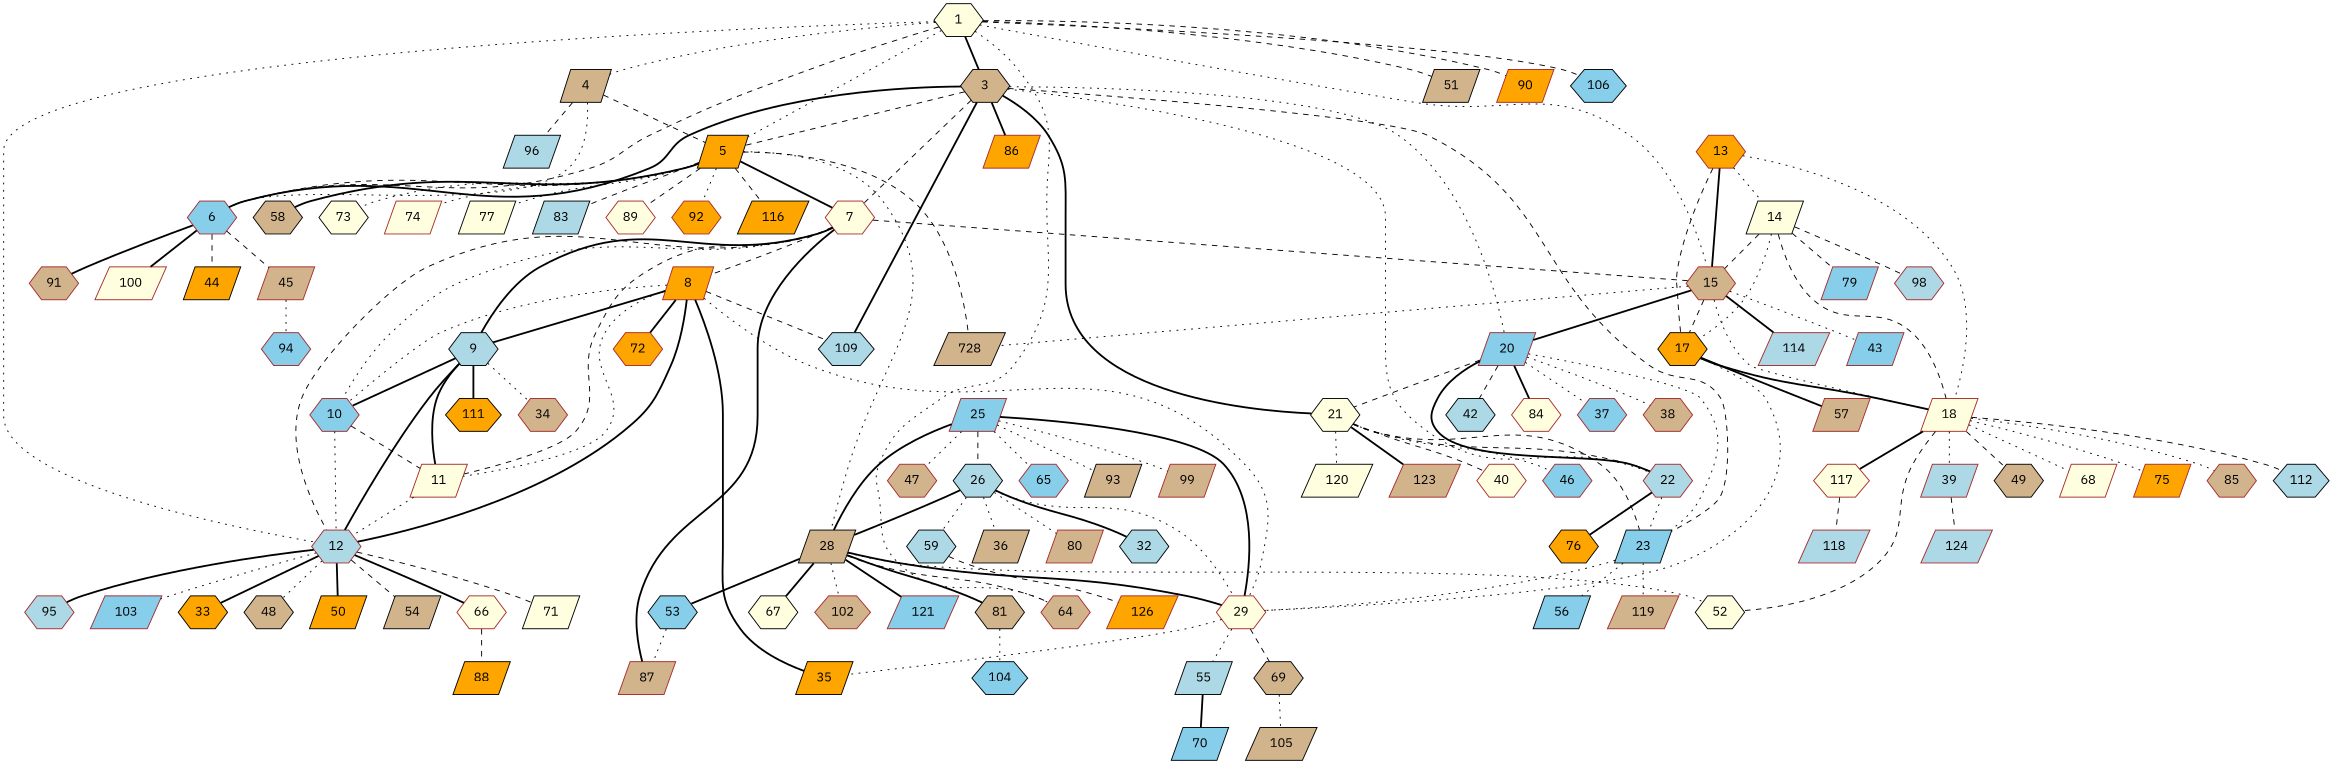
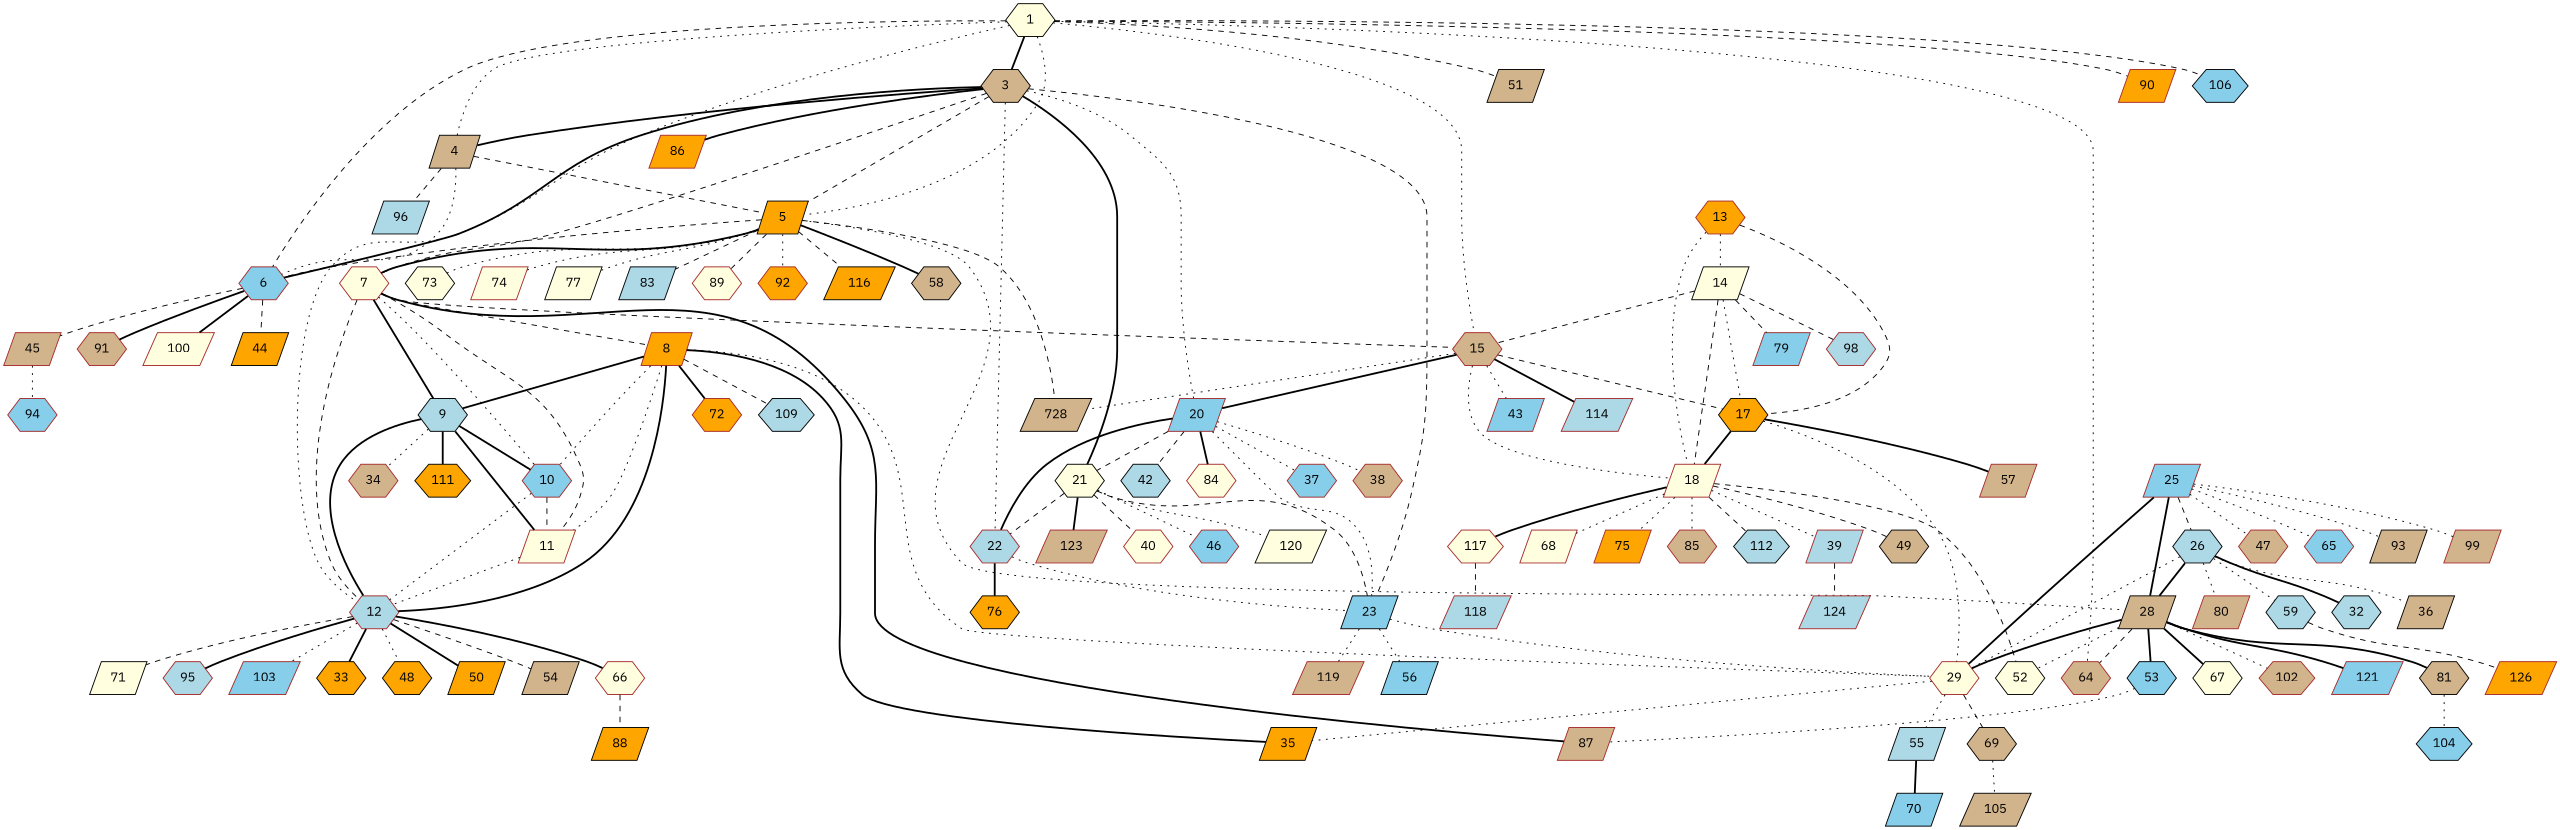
edge "3" -- "109": now "3" -- "4"
edge "13" -- "15": removed
node "48": fillcolor tan -> orange
